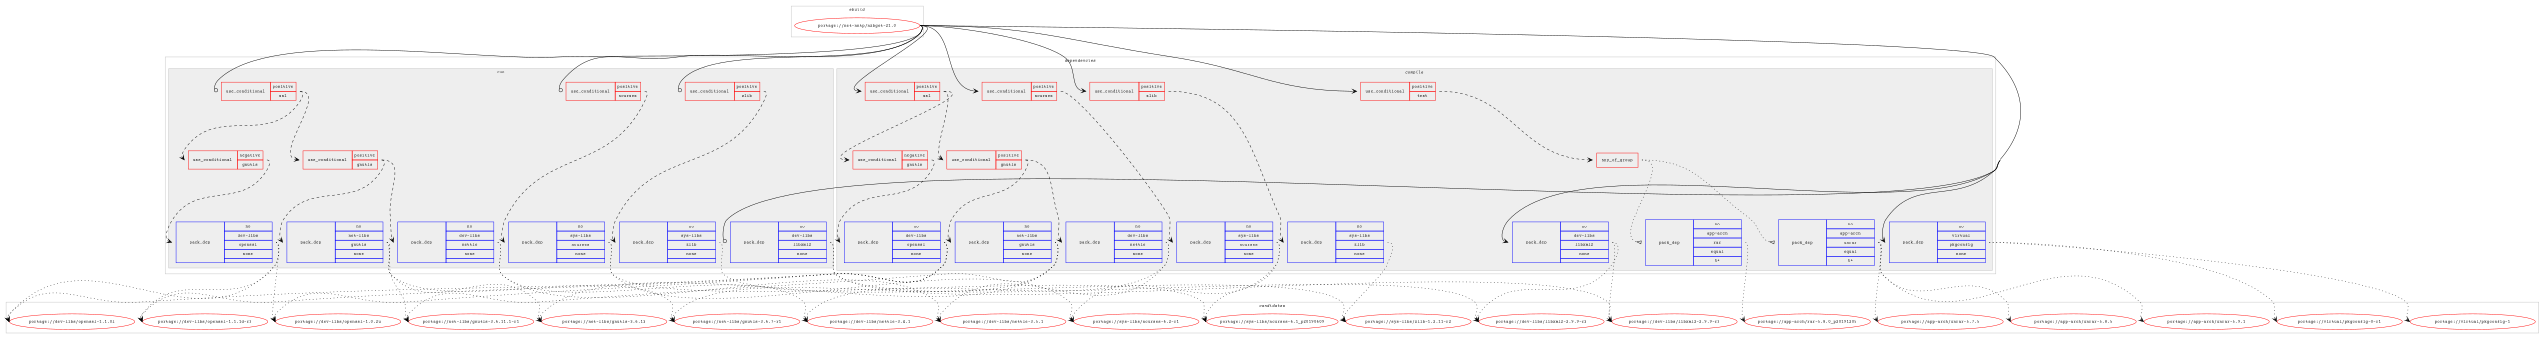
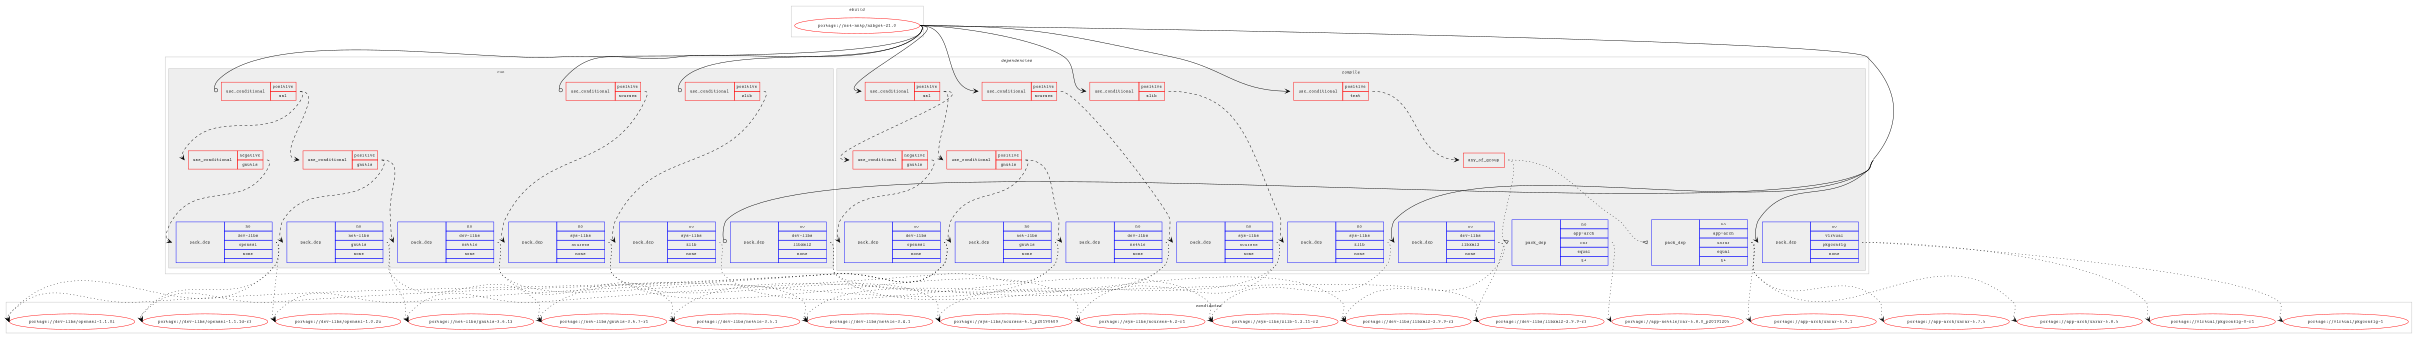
node "portage://net-libs/gnutls-3.6.11.1-r1": removed
node "portage://app-arch/rar-5.8.0_p20191205": label "portage://app-arch/rar-5.8.0_p20191205" -> "portage://app-nettle/rar-5.8.0_p20191205"
